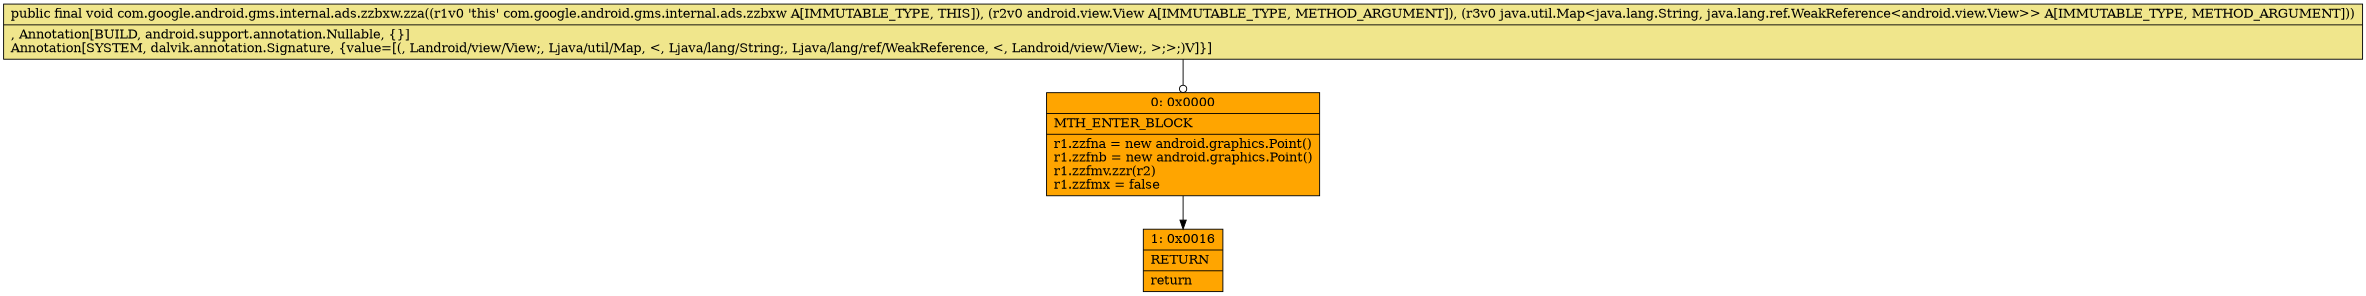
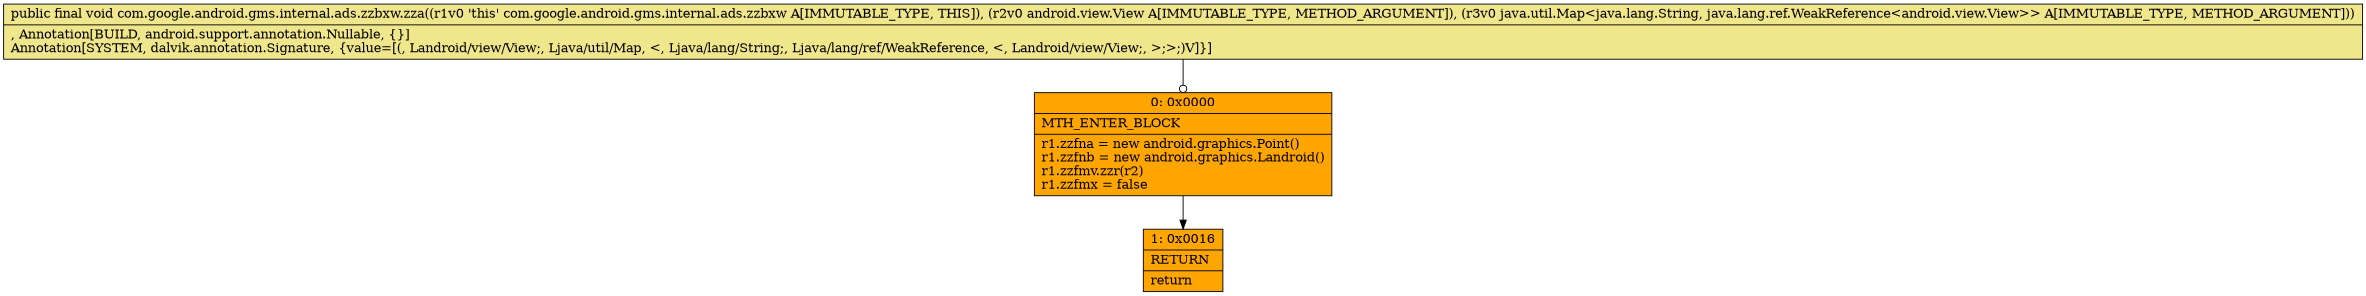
node "0: 0x0000": text "r1.zzfnb = new android.graphics.Point()" -> "r1.zzfnb = new android.graphics.Landroid()"
